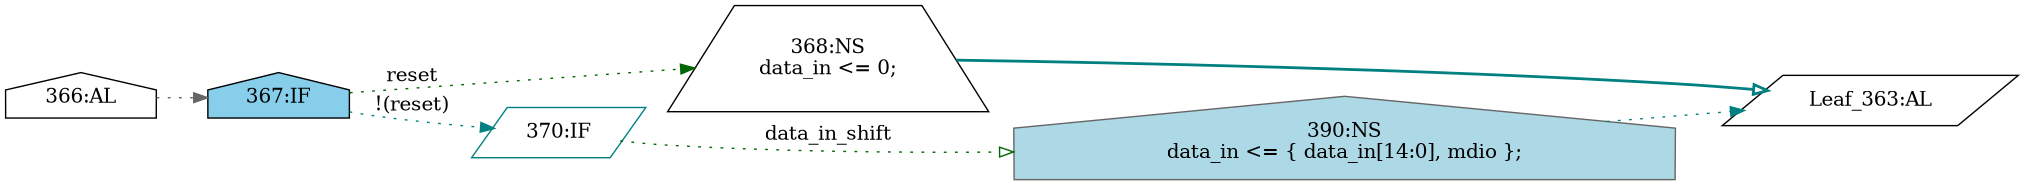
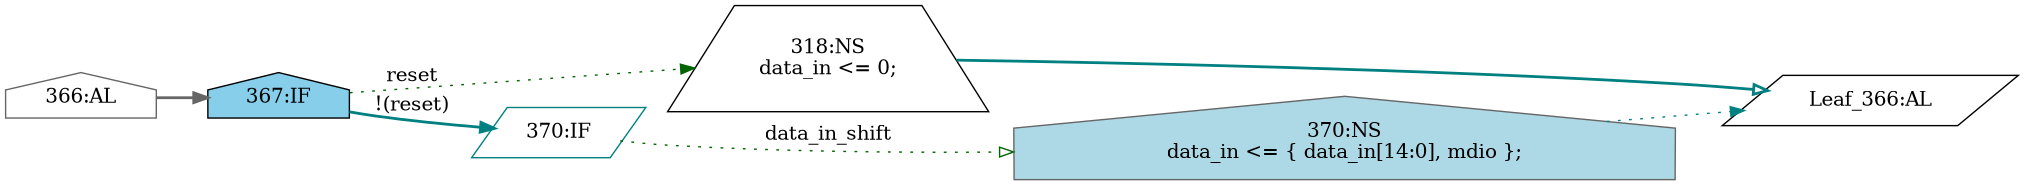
node "368:NS data_in <= 0;": label "368:NS data_in <= 0;" -> "318:NS data_in <= 0;"
node "366:AL": color black -> gray40
edge "366:AL" -> "367:IF": style dotted -> bold
node "Leaf_363:AL": label "Leaf_363:AL" -> "Leaf_366:AL"
edge "367:IF" -> "370:IF": style dotted -> bold
node "390:NS data_in <= { data_in[14:0], mdio };": label "390:NS data_in <= { data_in[14:0], mdio };" -> "370:NS data_in <= { data_in[14:0], mdio };"
